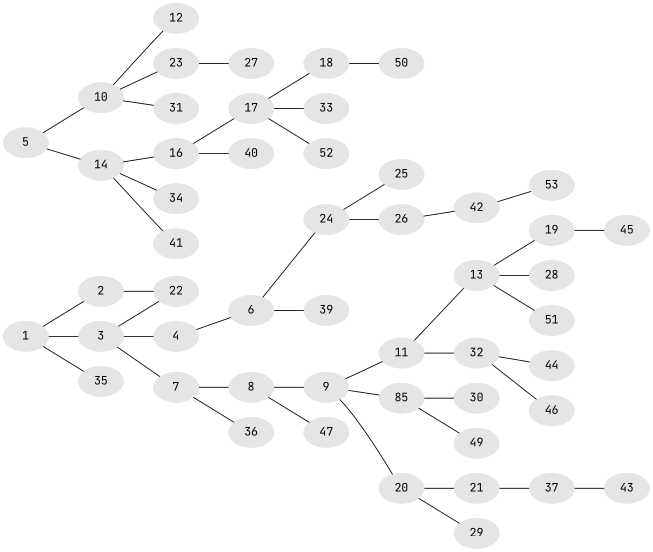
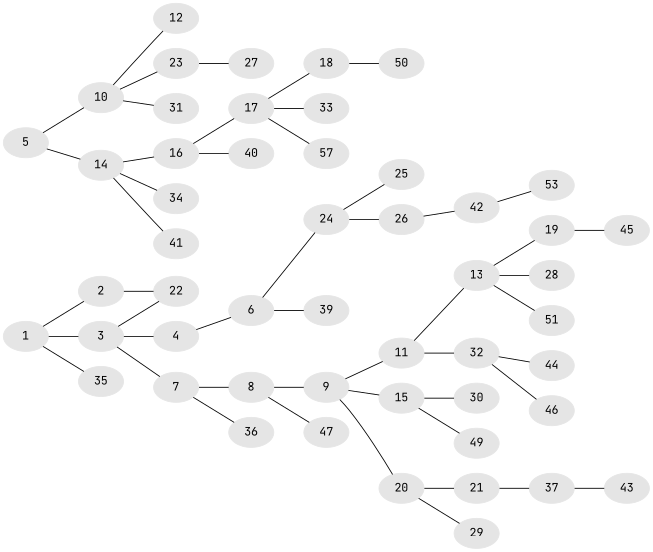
node "52": label "52" -> "57"
node "85": label "85" -> "15"
